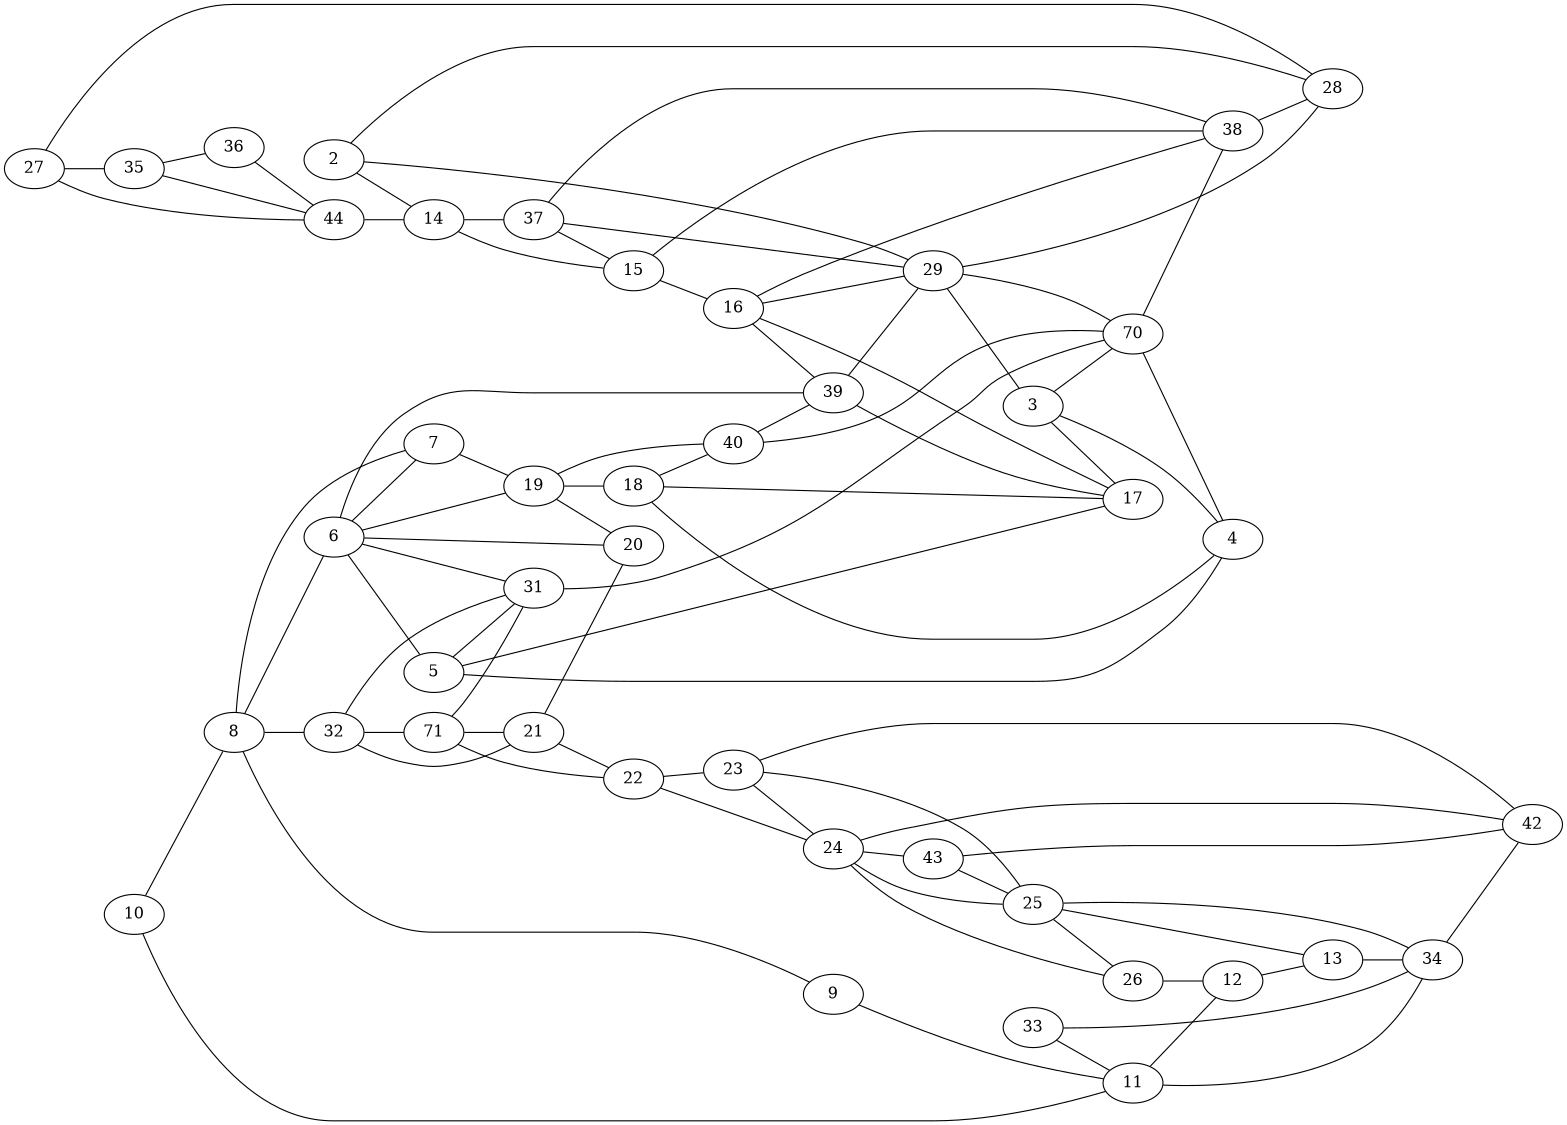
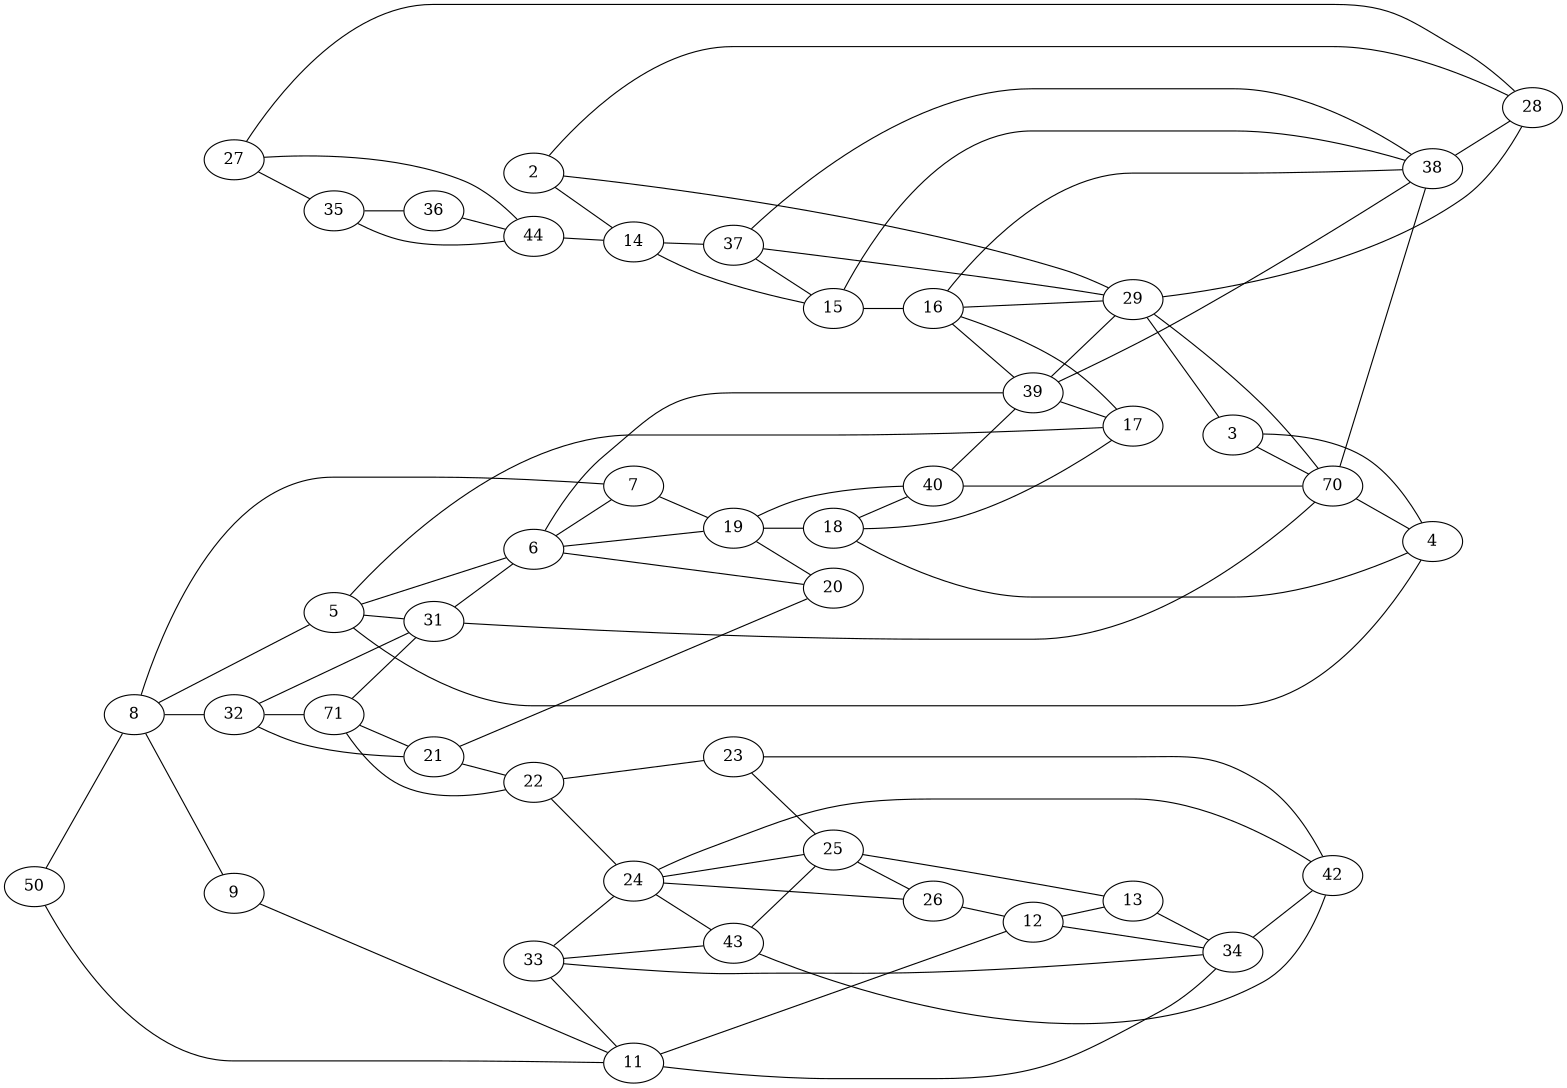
edge "38" -- "39": added
edge "3" -- "17": removed
edge "6" -- "8": now "5" -- "8"
edge "23" -- "24": now "33" -- "24"
edge "25" -- "34": now "12" -- "34"
node "10": label "10" -> "50"
edge "43" -- "33": added
